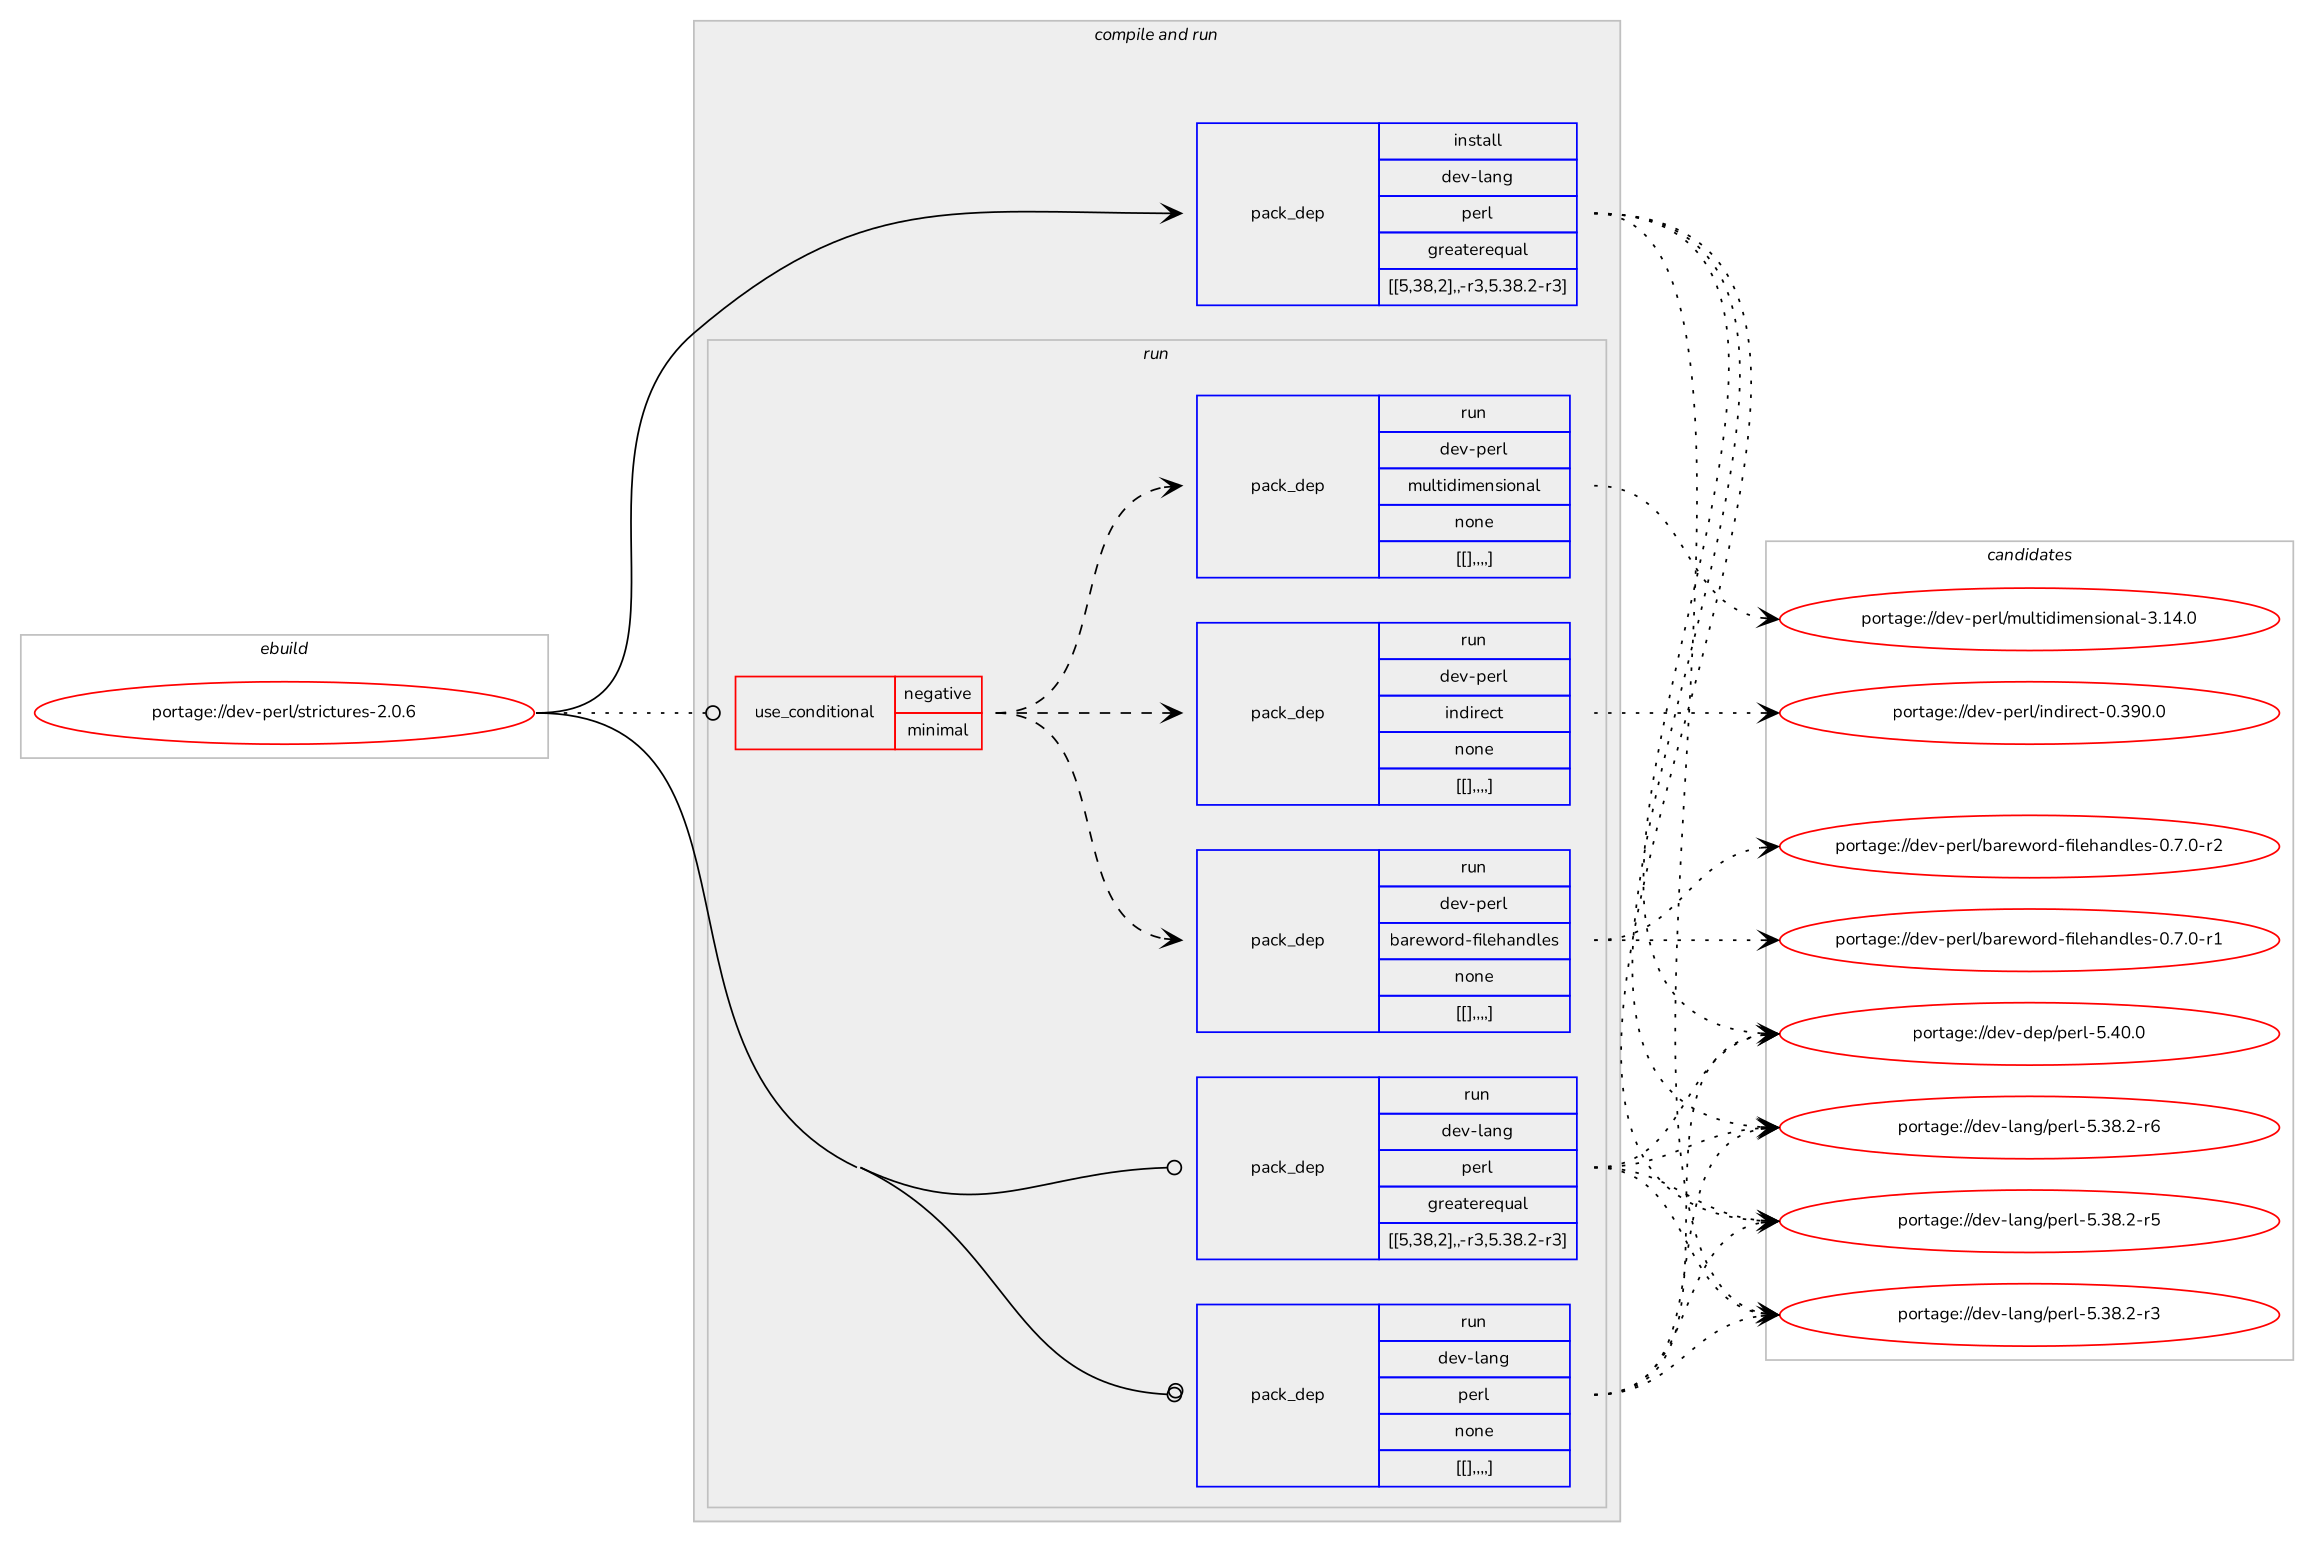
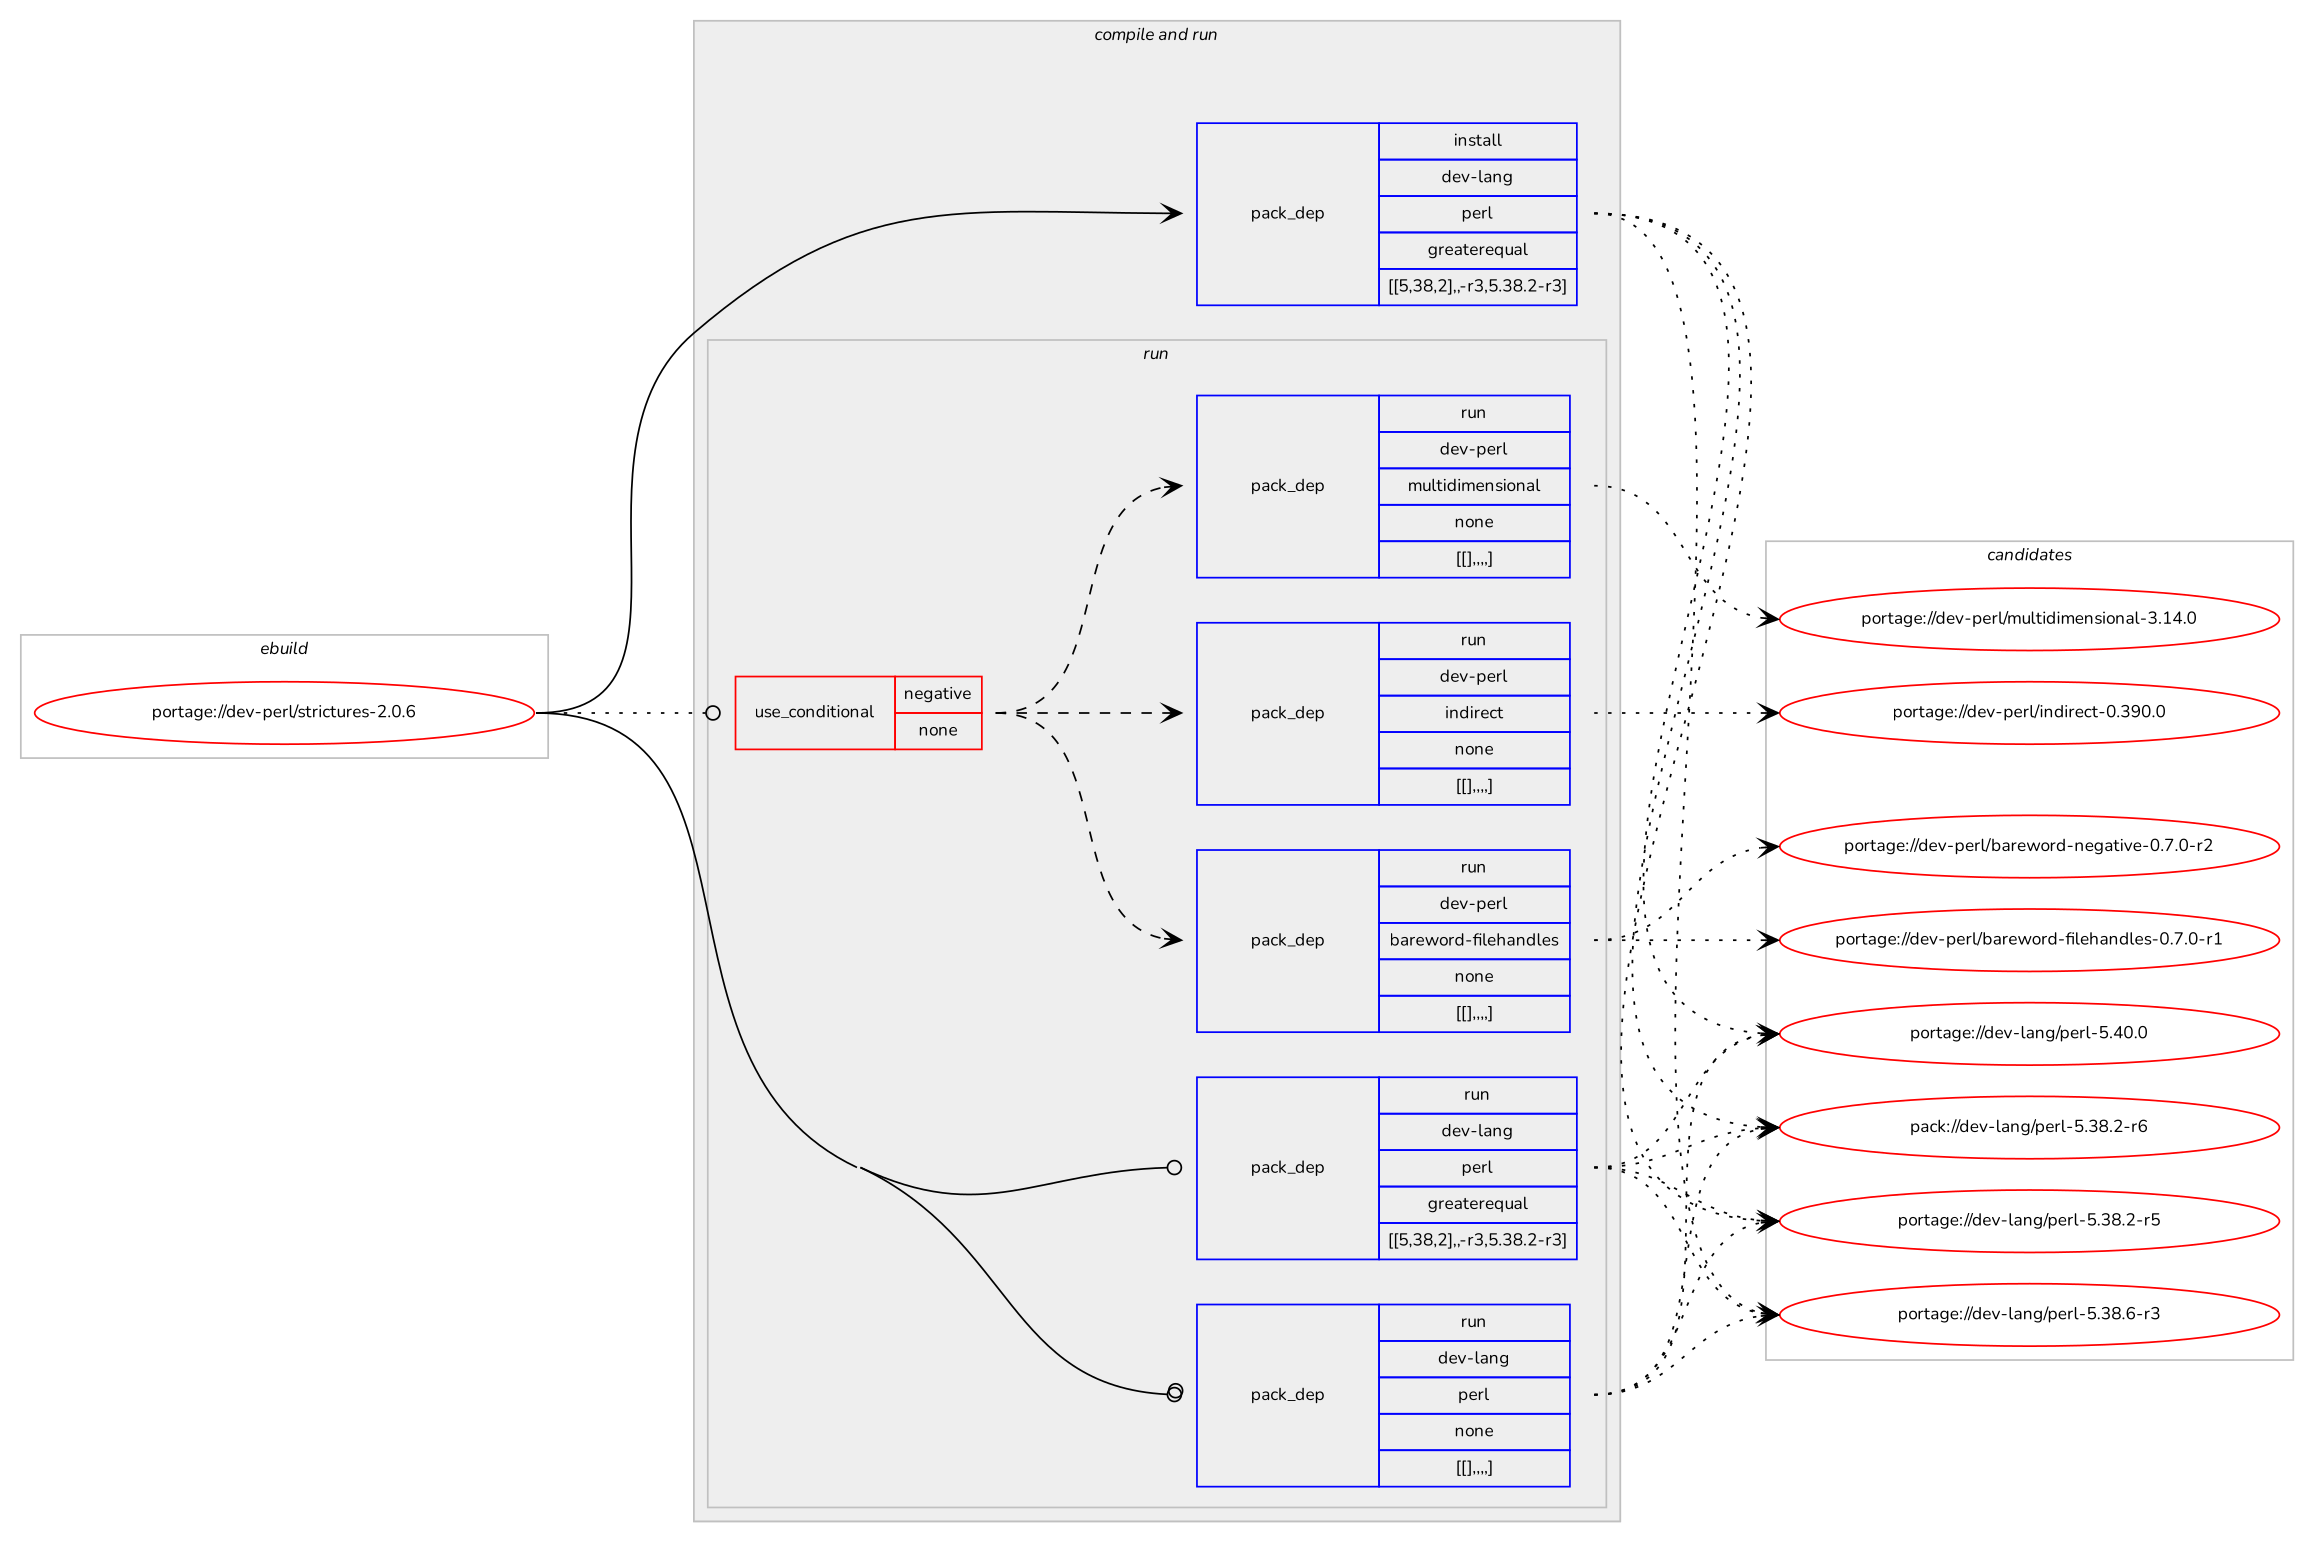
node "use_conditional": text "minimal" -> "none"
node "portage://dev-perl/bareword-filehandles-0.7.0-r2": label "portage://dev-perl/bareword-filehandles-0.7.0-r2" -> "portage://dev-perl/bareword-negative-0.7.0-r2"
node "portage://dev-dep/perl-5.40.0": label "portage://dev-dep/perl-5.40.0" -> "portage://dev-lang/perl-5.40.0"
node "portage://dev-lang/perl-5.38.2-r6": label "portage://dev-lang/perl-5.38.2-r6" -> "pack://dev-lang/perl-5.38.2-r6"
node "portage://dev-lang/perl-5.38.2-r3": label "portage://dev-lang/perl-5.38.2-r3" -> "portage://dev-lang/perl-5.38.6-r3"
